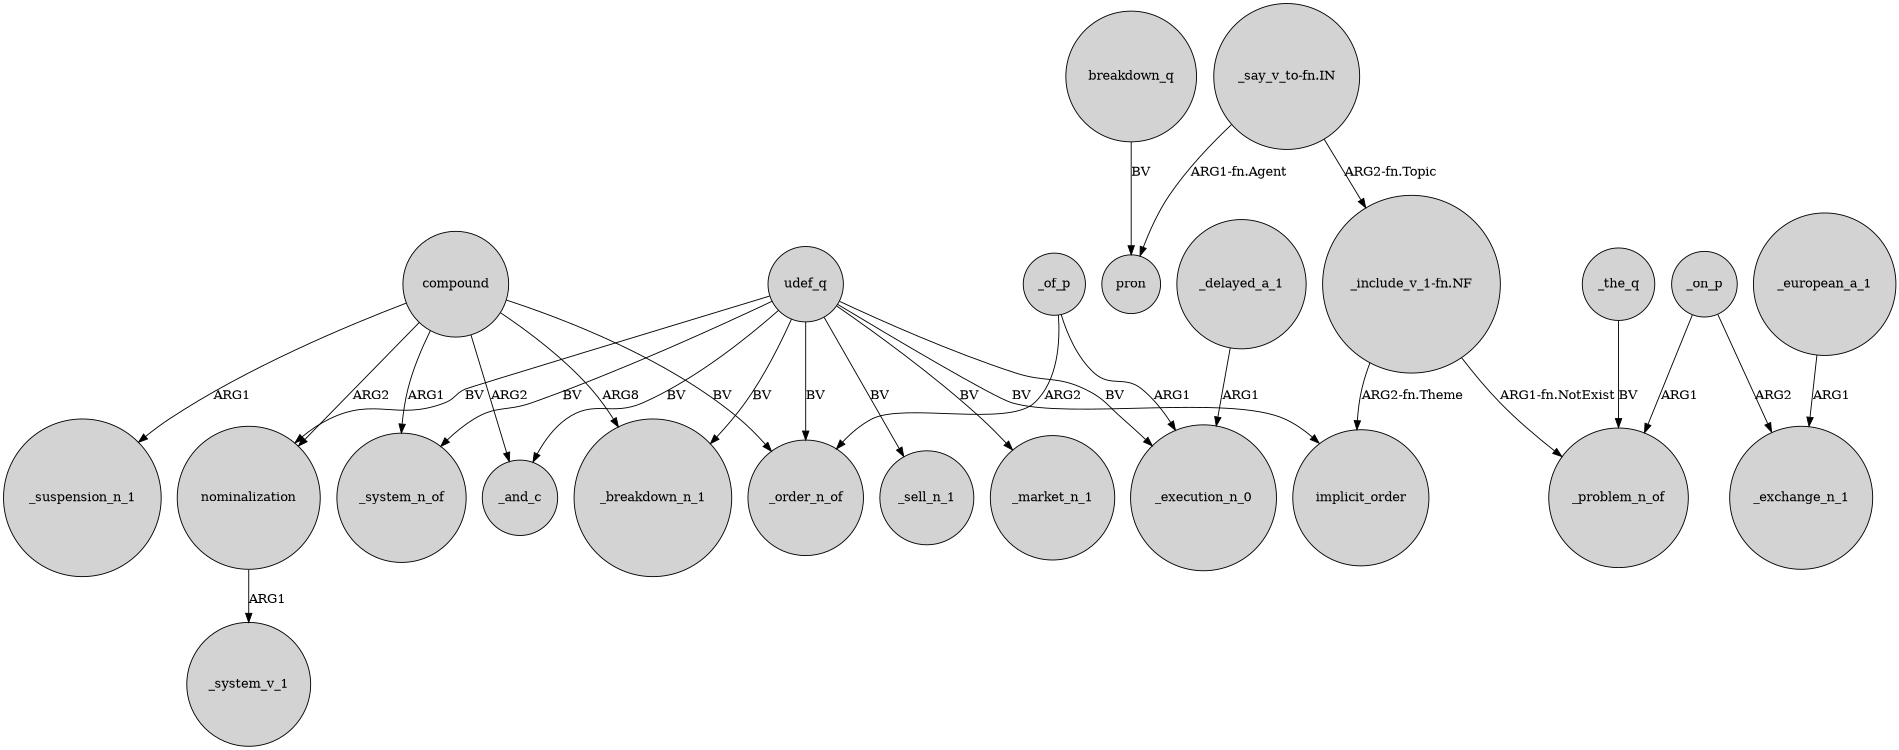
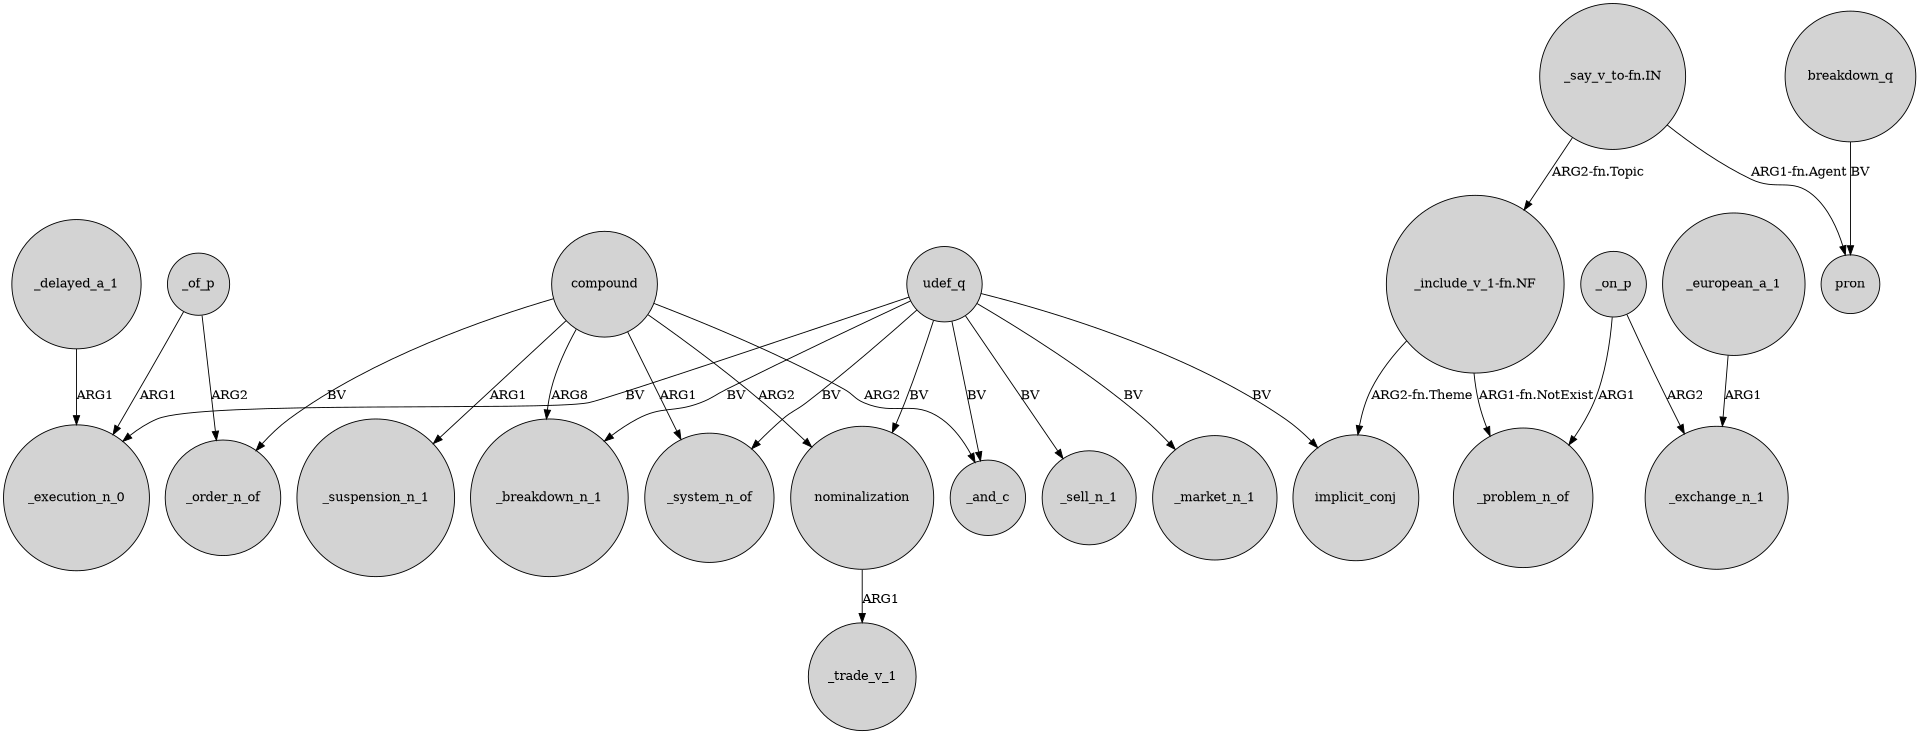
node "_the_q": removed
edge "udef_q" -> "_order_n_of": removed, label "BV"
node "implicit_order": label "implicit_order" -> "implicit_conj"
node "_system_v_1": label "_system_v_1" -> "_trade_v_1"
